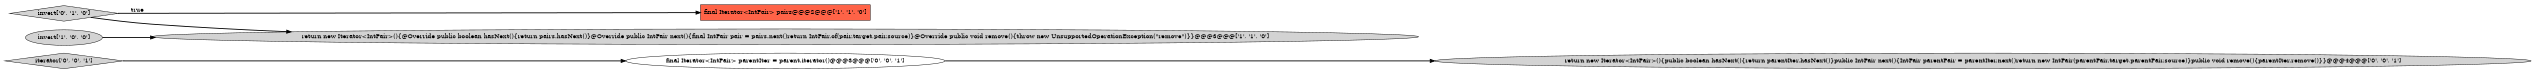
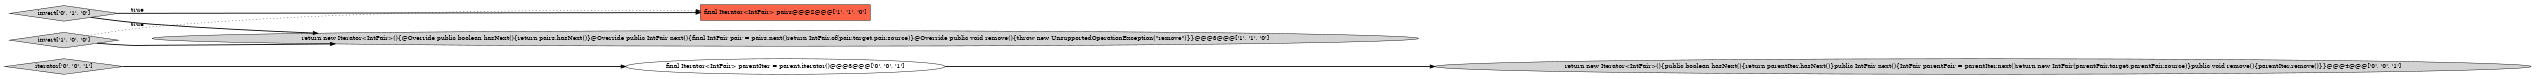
edge "invert['1', '0', '0']" -> "final Iterator<IntPair> pairs@@@2@@@['1', '1', '0']": added, label "true"
node "invert['1', '0', '0']": shape ellipse -> diamond
